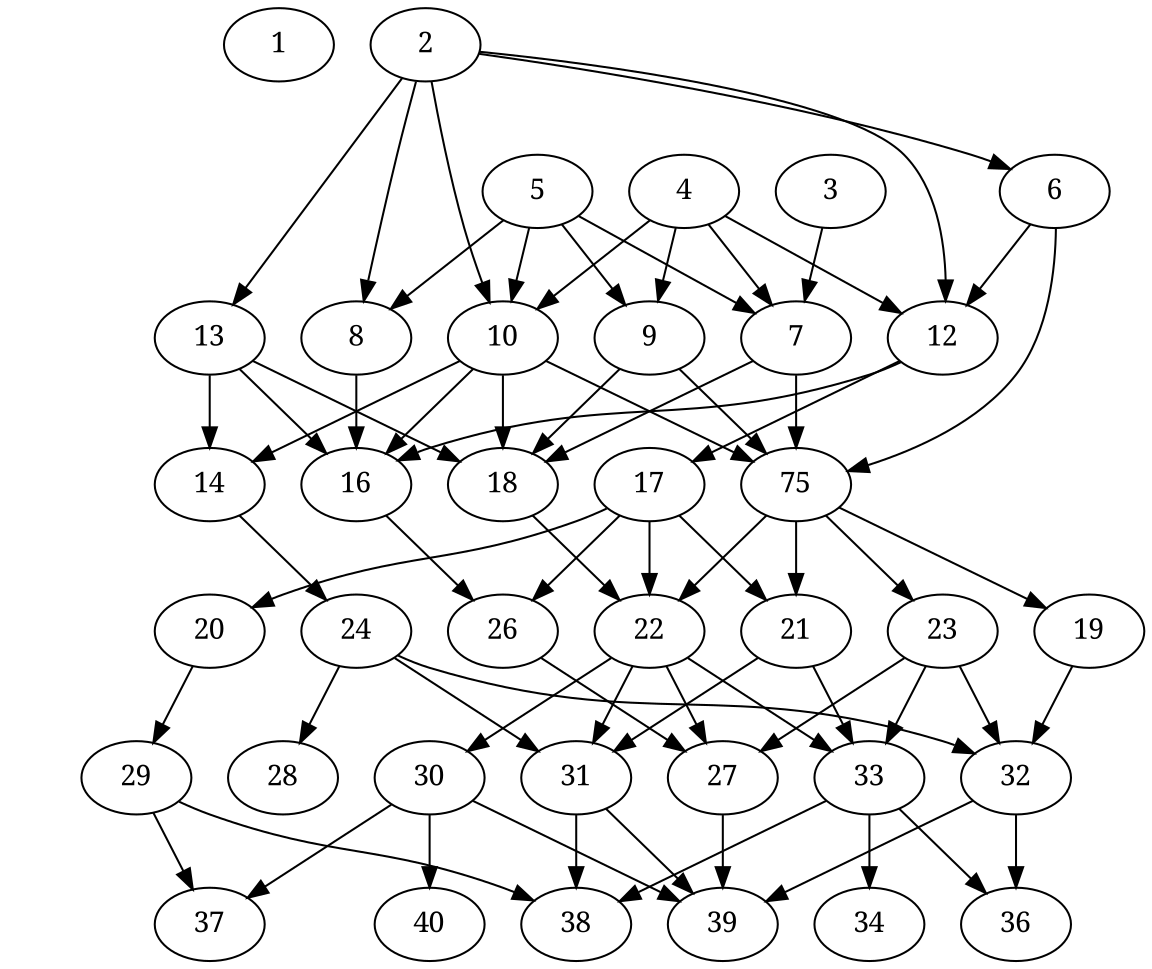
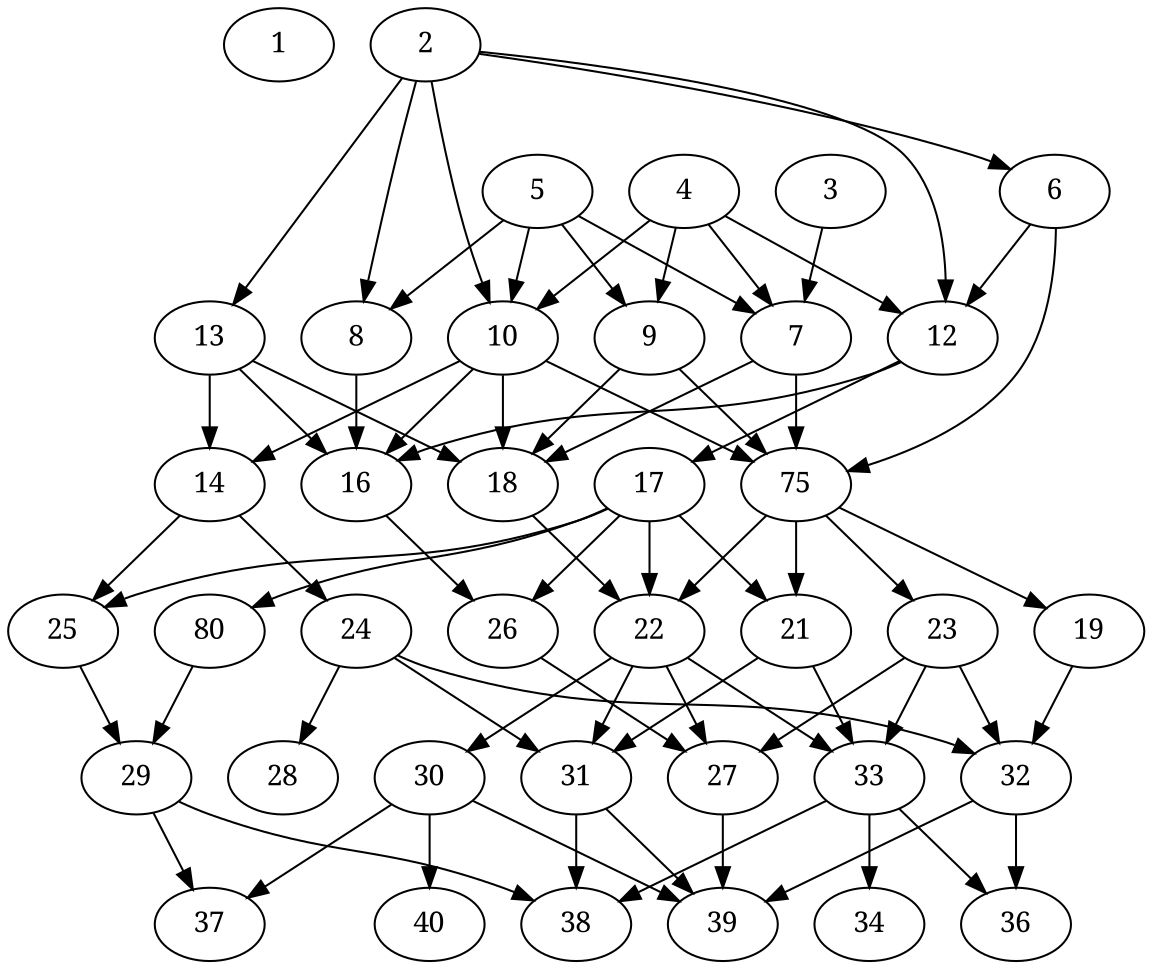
node "25": added
node "20": label "20" -> "80"
